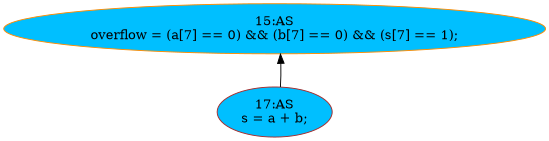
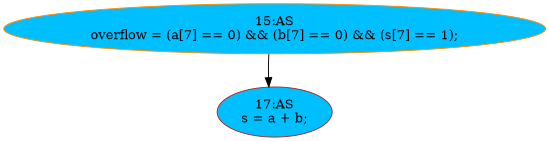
edge "17:AS s = a + b;" -> "15:AS overflow = (a[7] == 0) && (b[7] == 0) && (s[7] == 1);": reversed
